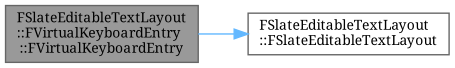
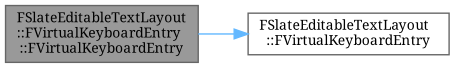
node "FSlateEditableTextLayout ::FSlateEditableTextLayout": label "FSlateEditableTextLayout ::FSlateEditableTextLayout" -> "FSlateEditableTextLayout ::FVirtualKeyboardEntry"
